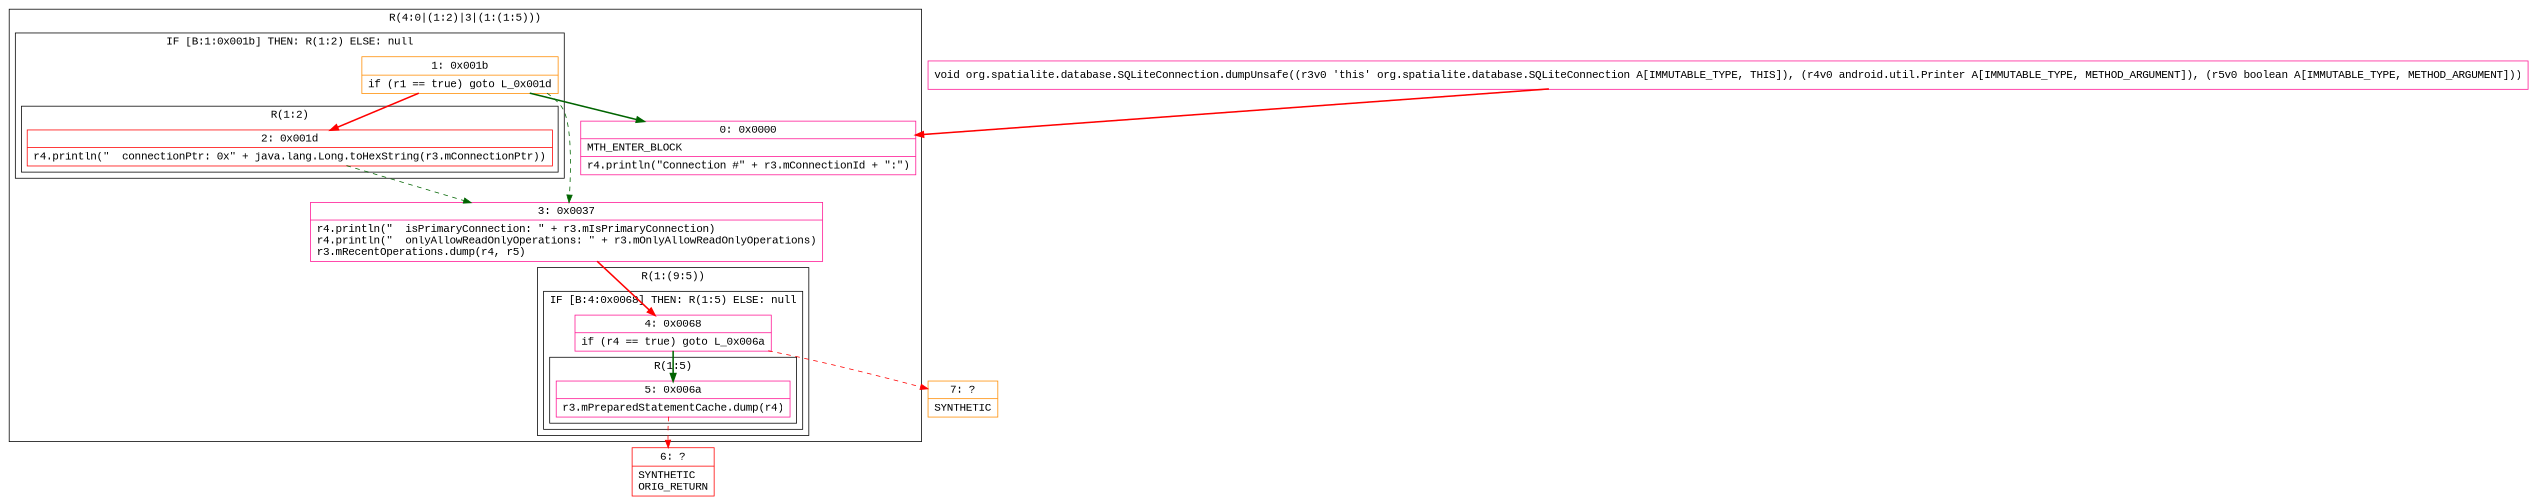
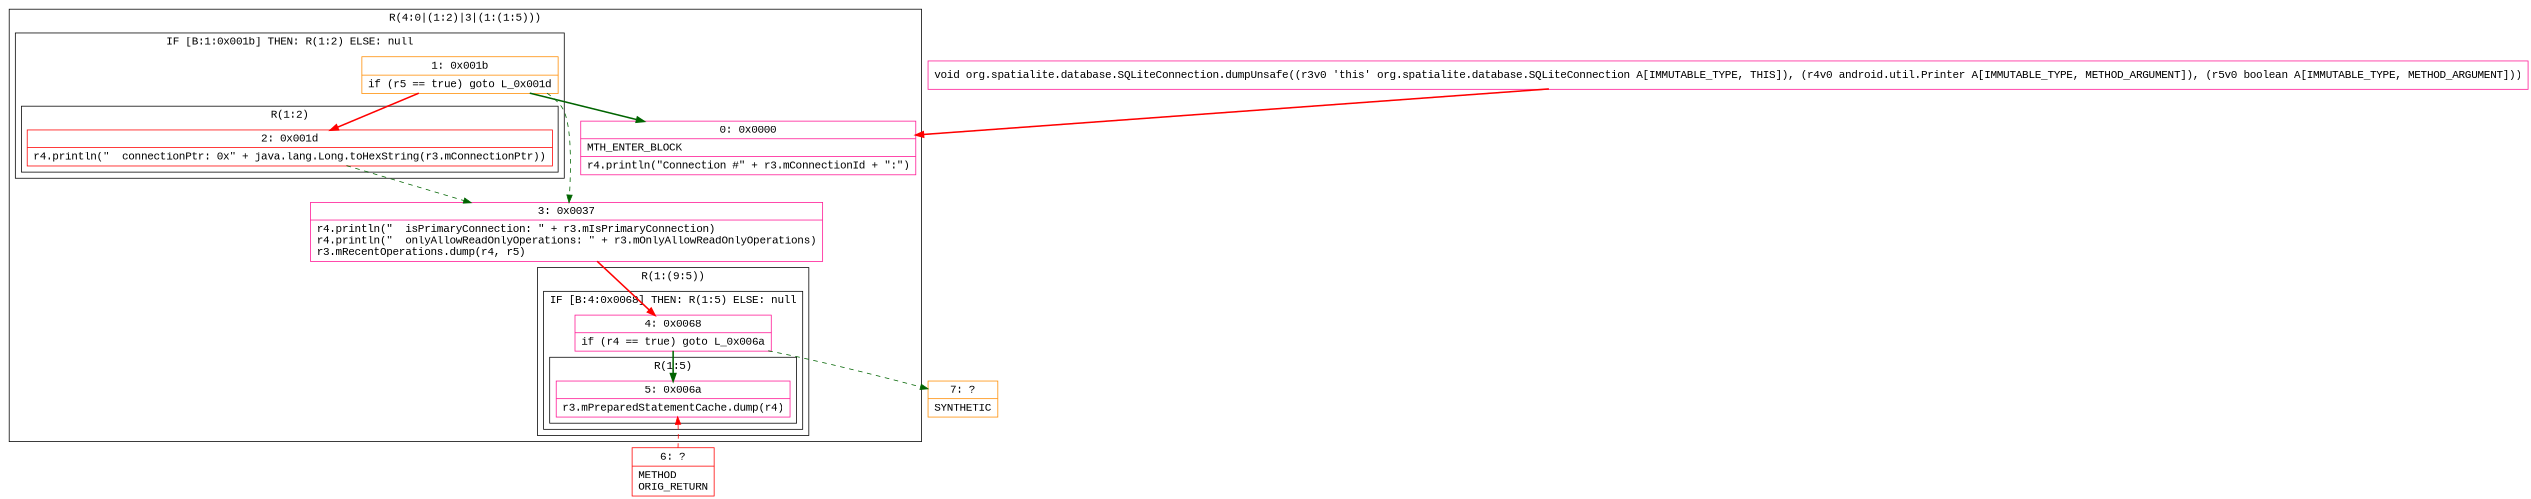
node "1: 0x001b": text "if (r1 == true) goto L_0x001d" -> "if (r5 == true) goto L_0x001d"
edge "4: 0x0068" -> "7: ?": color red -> darkgreen
edge "5: 0x006a" -> "6: ?": reversed
node "6: ?": text "SYNTHETIC" -> "METHOD"
